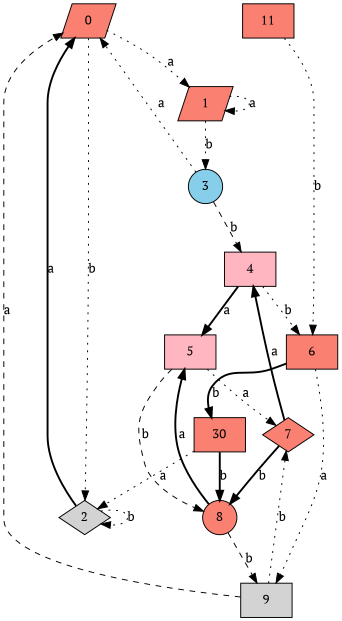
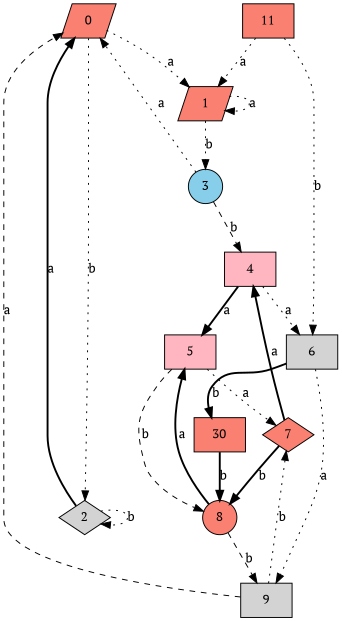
edge "11" -> "1": added, label "a"
edge "4" -> "6": label "b" -> "a"
node "6": fillcolor salmon -> lightgrey
edge "30" -> "2": removed, label "a"
